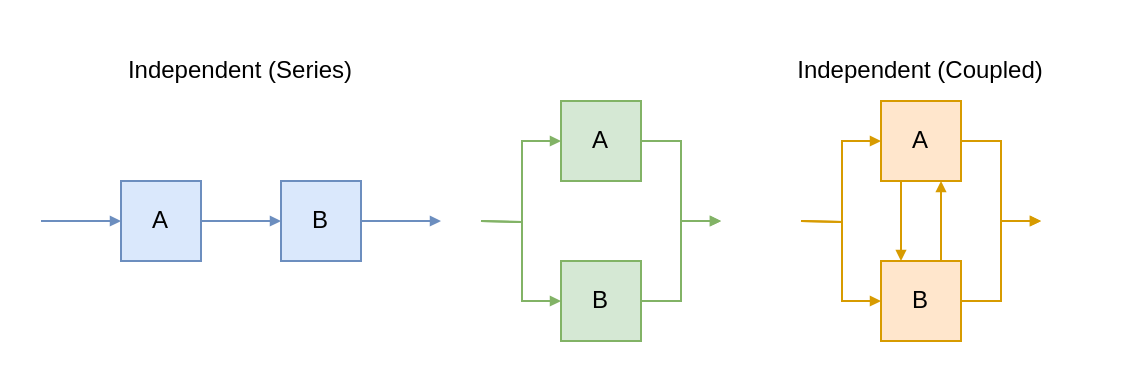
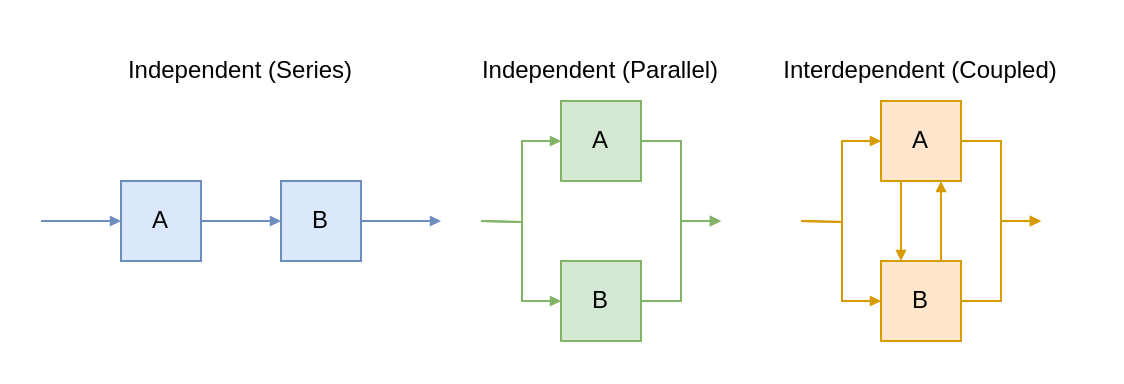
node "Independent (Parallel)": added
node "Independent (Coupled)": label "Independent (Coupled)" -> "Interdependent (Coupled)"
